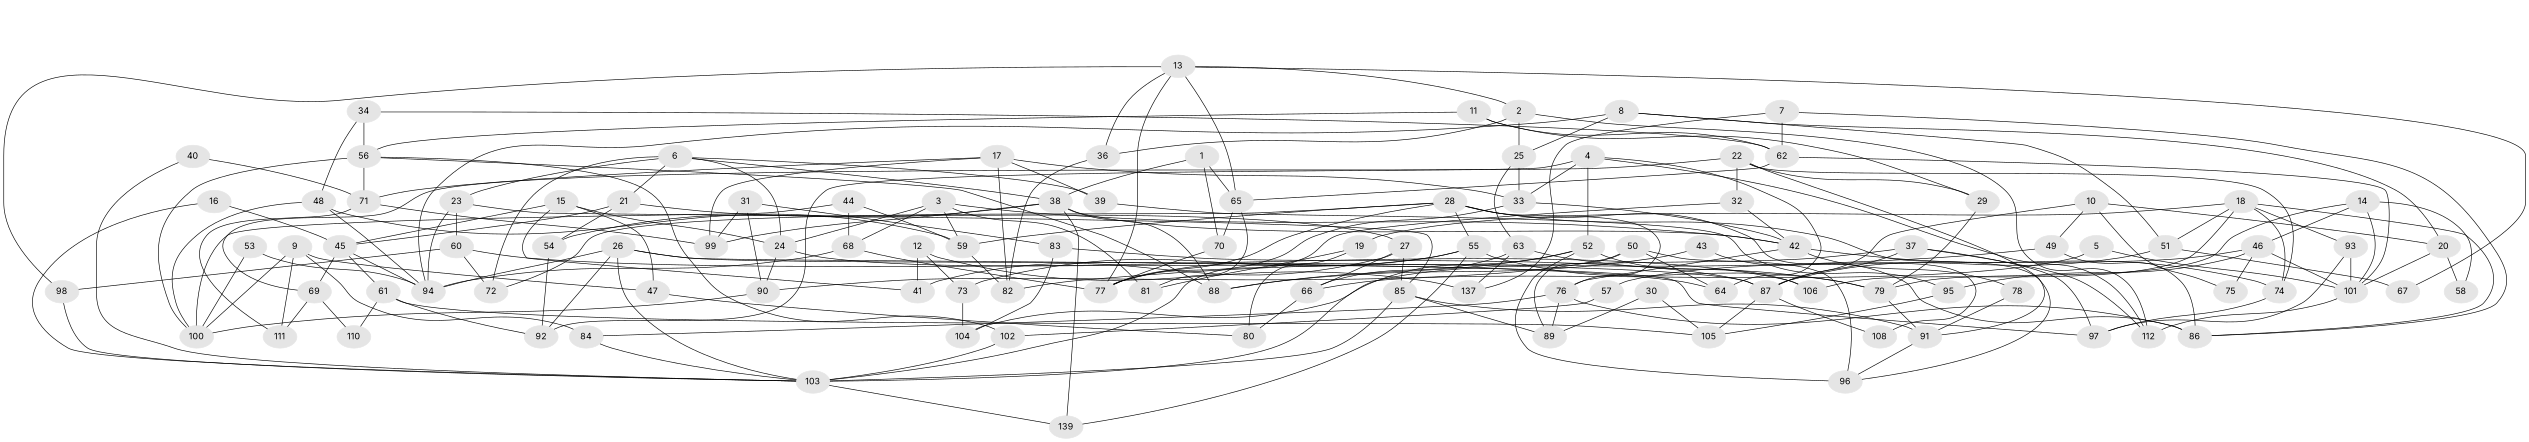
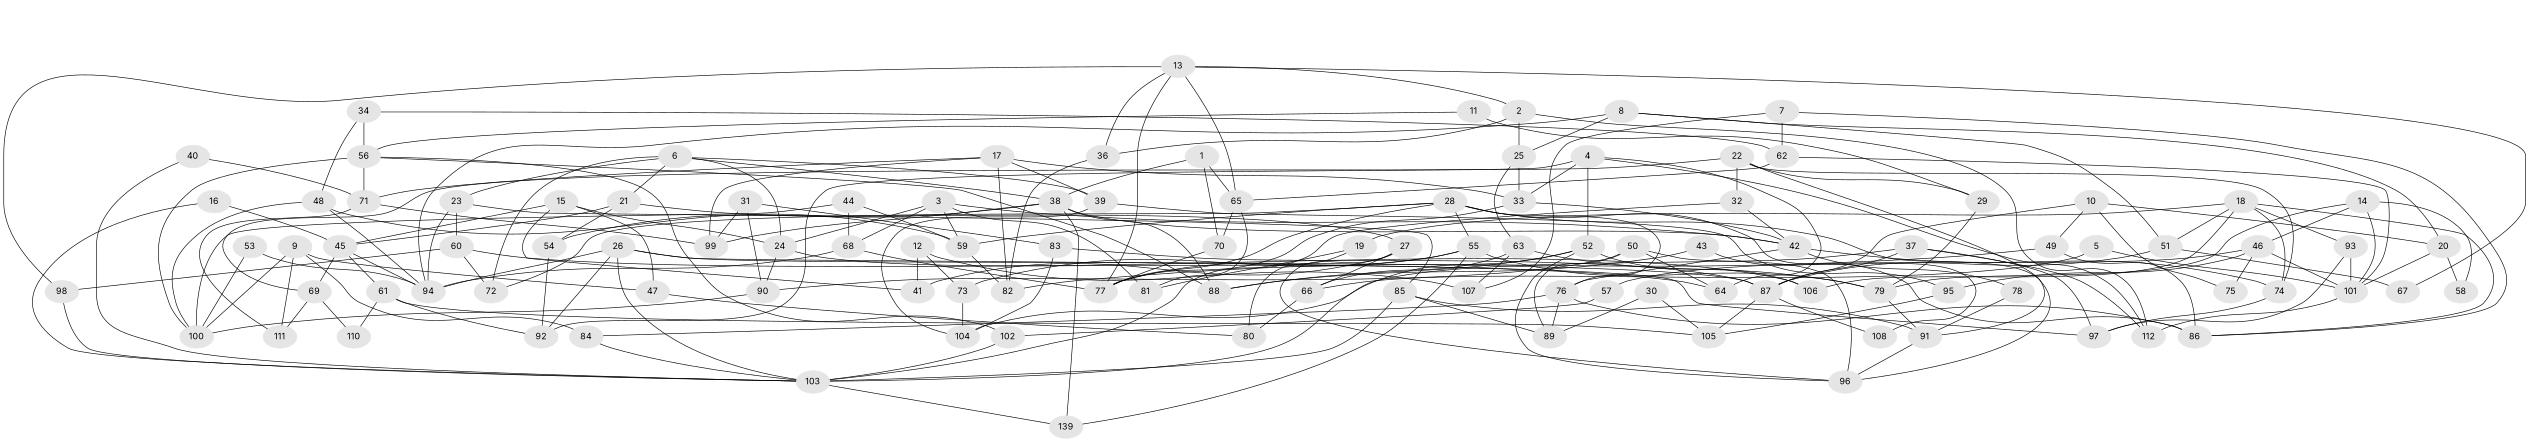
edge "11" -- "62": removed
edge "39" -- "104": added
edge "27" -- "85": now "27" -- "96"
node "137": label "137" -> "107"
